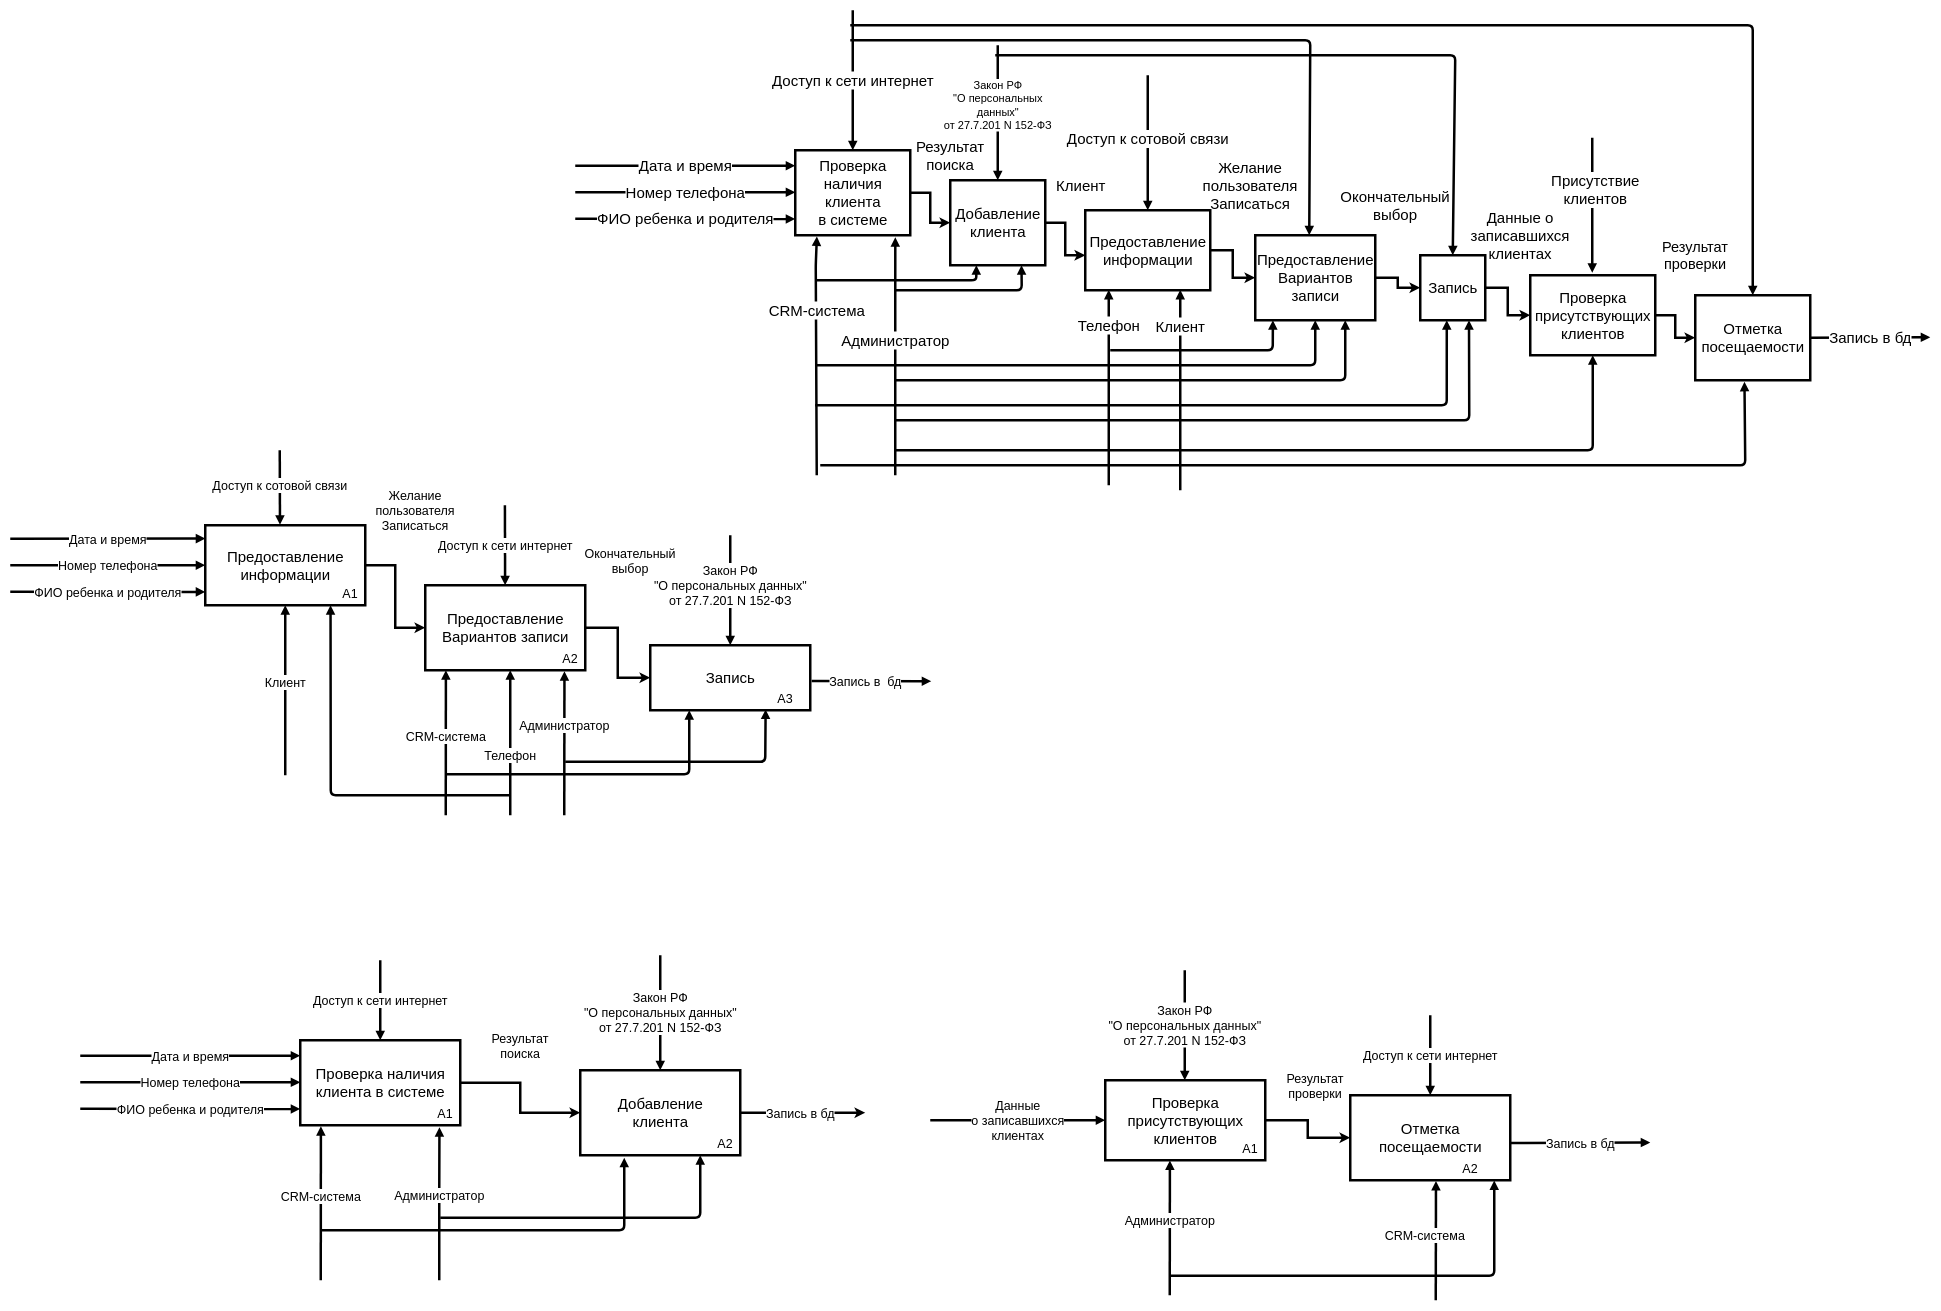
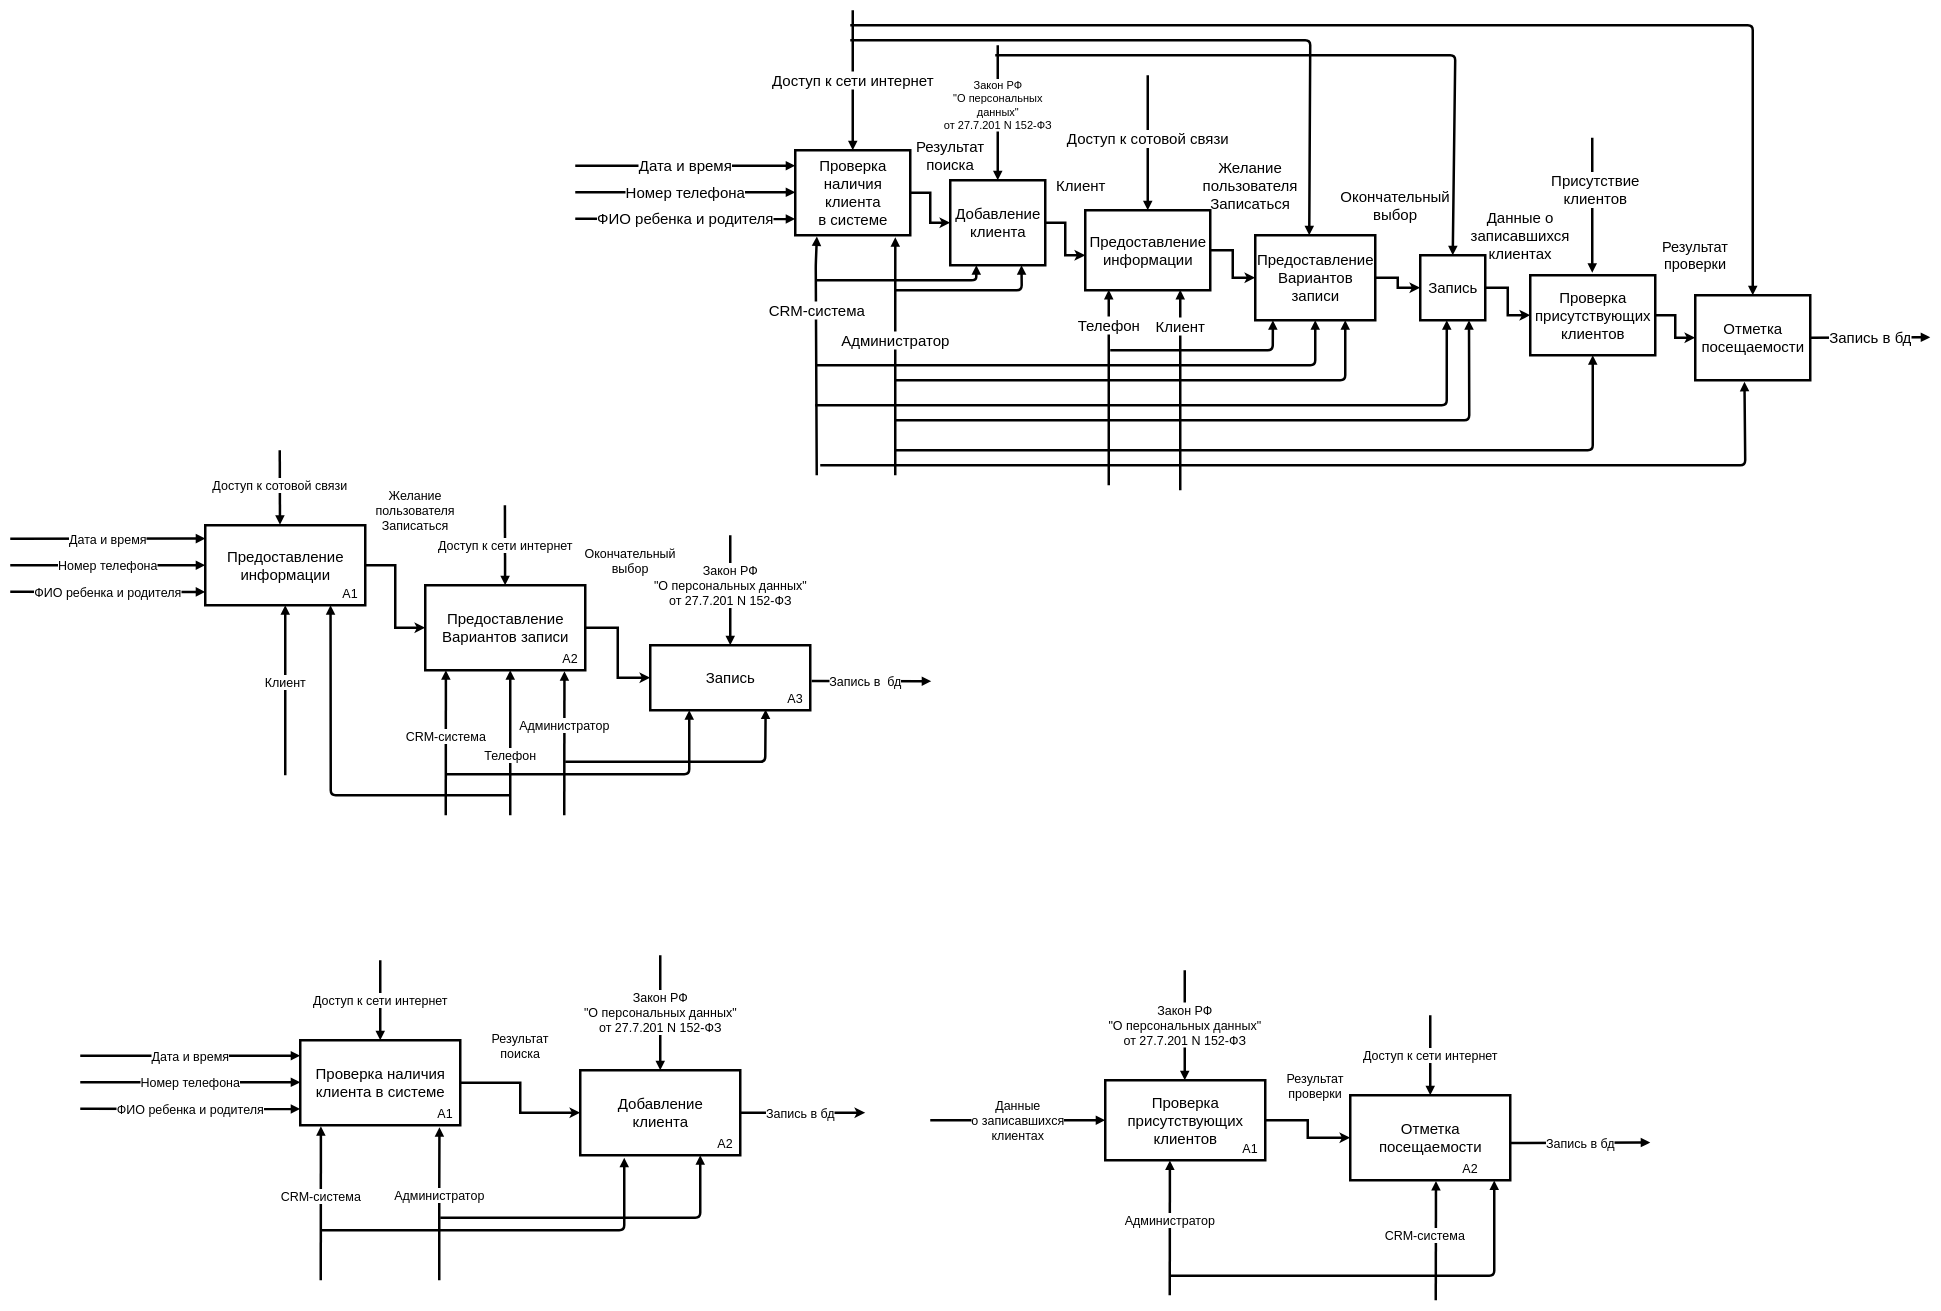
node "A3": moved (785, 698) -> (795, 698)
